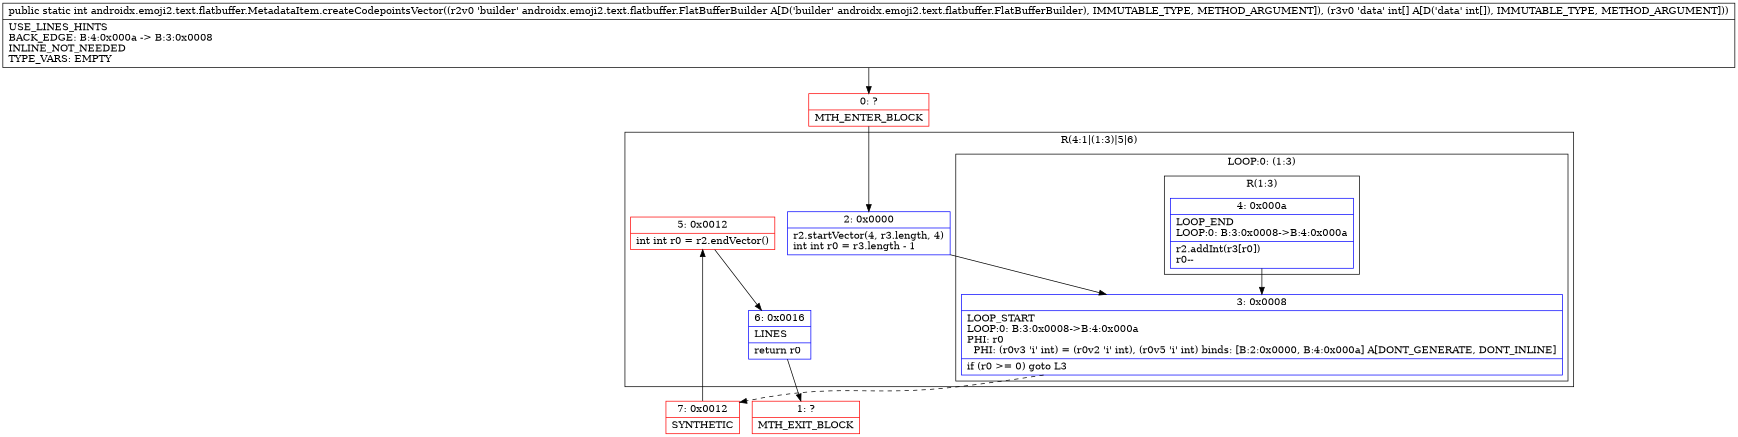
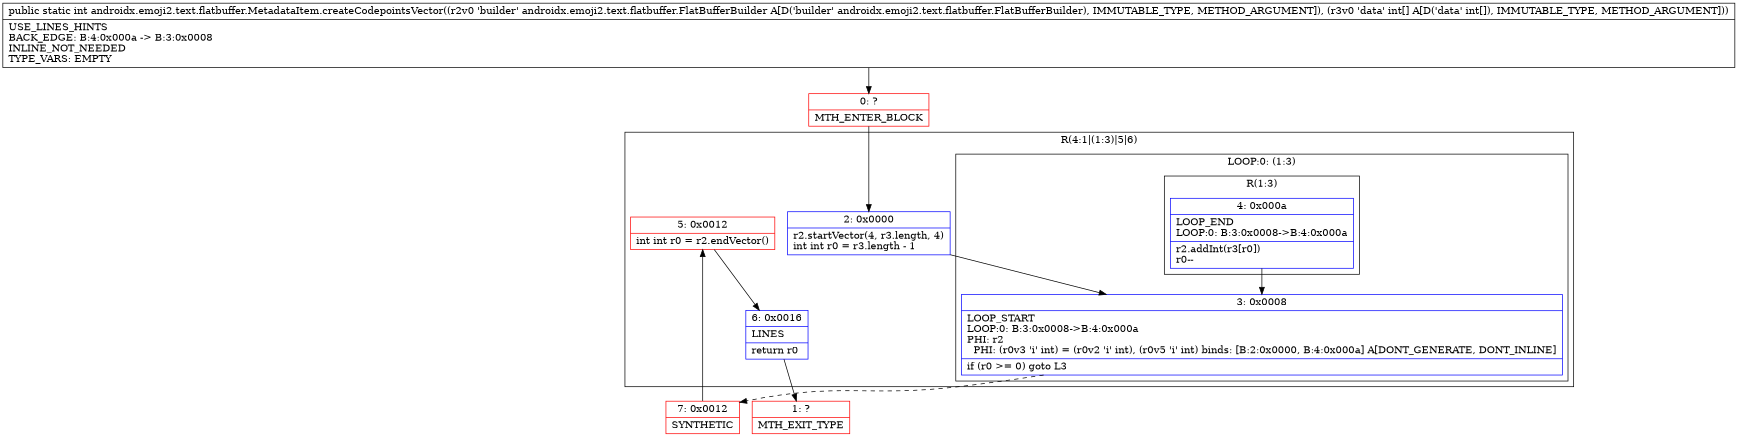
node "3: 0x0008": text "PHI: r0" -> "PHI: r2"
node "1: ?": text "MTH_EXIT_BLOCK" -> "MTH_EXIT_TYPE"
